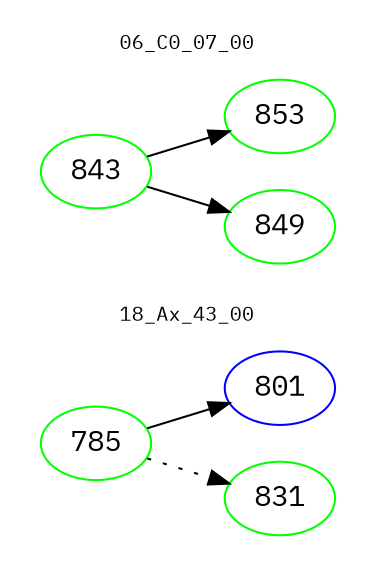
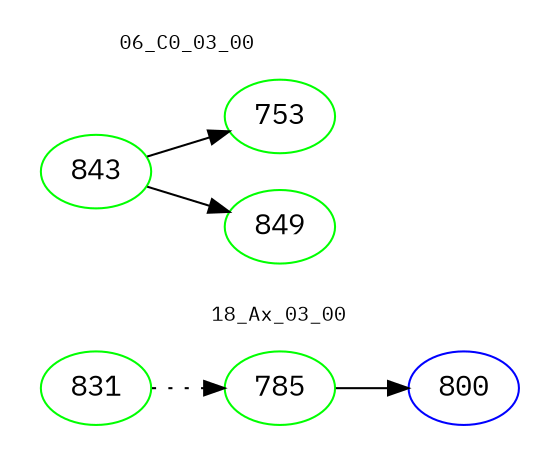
cluster "06_C0_07_00": label "06_C0_07_00" -> "06_C0_03_00"
node "853": label "853" -> "753"
cluster "18_Ax_43_00": label "18_Ax_43_00" -> "18_Ax_03_00"
node "801": label "801" -> "800"
edge "785" -> "831": reversed
